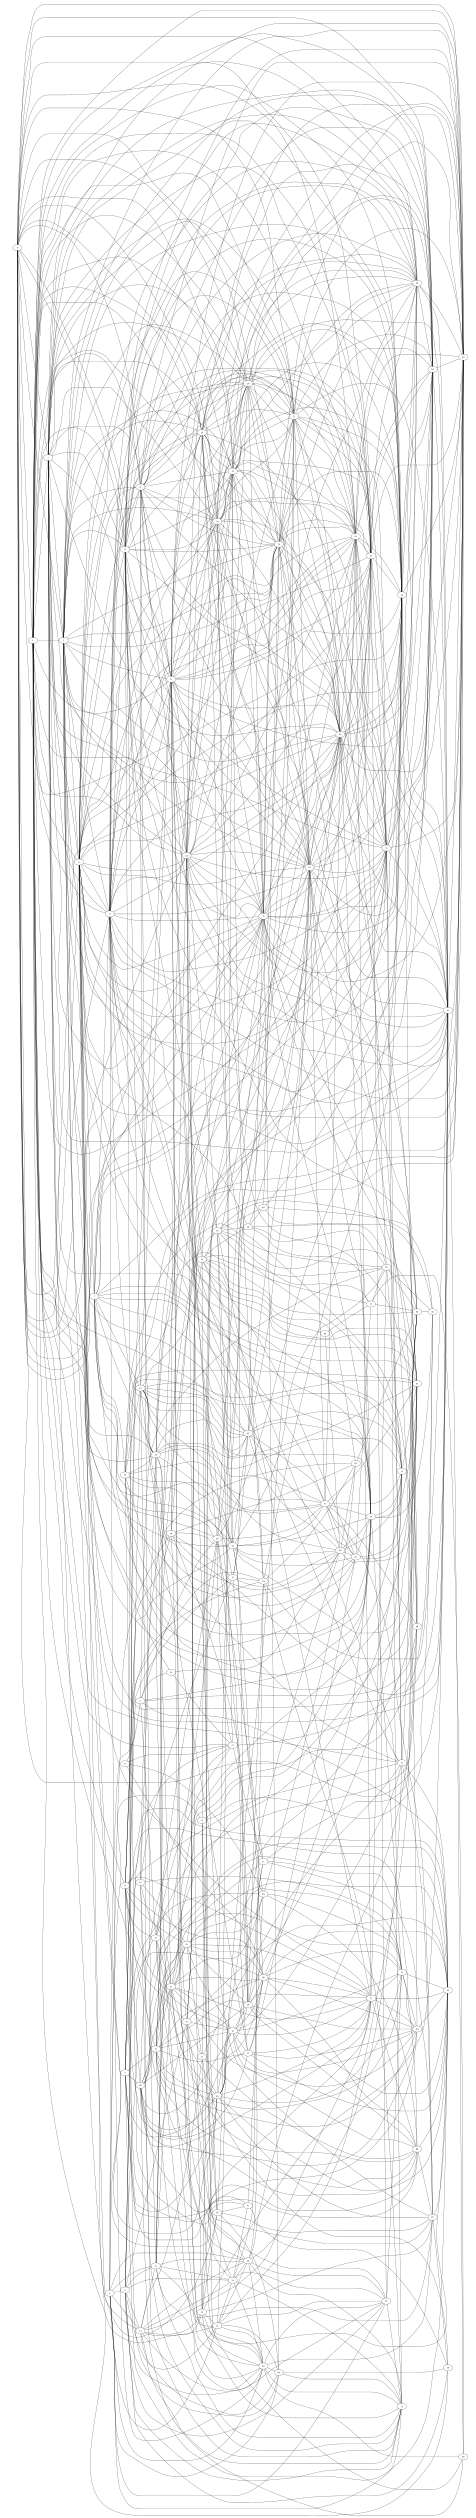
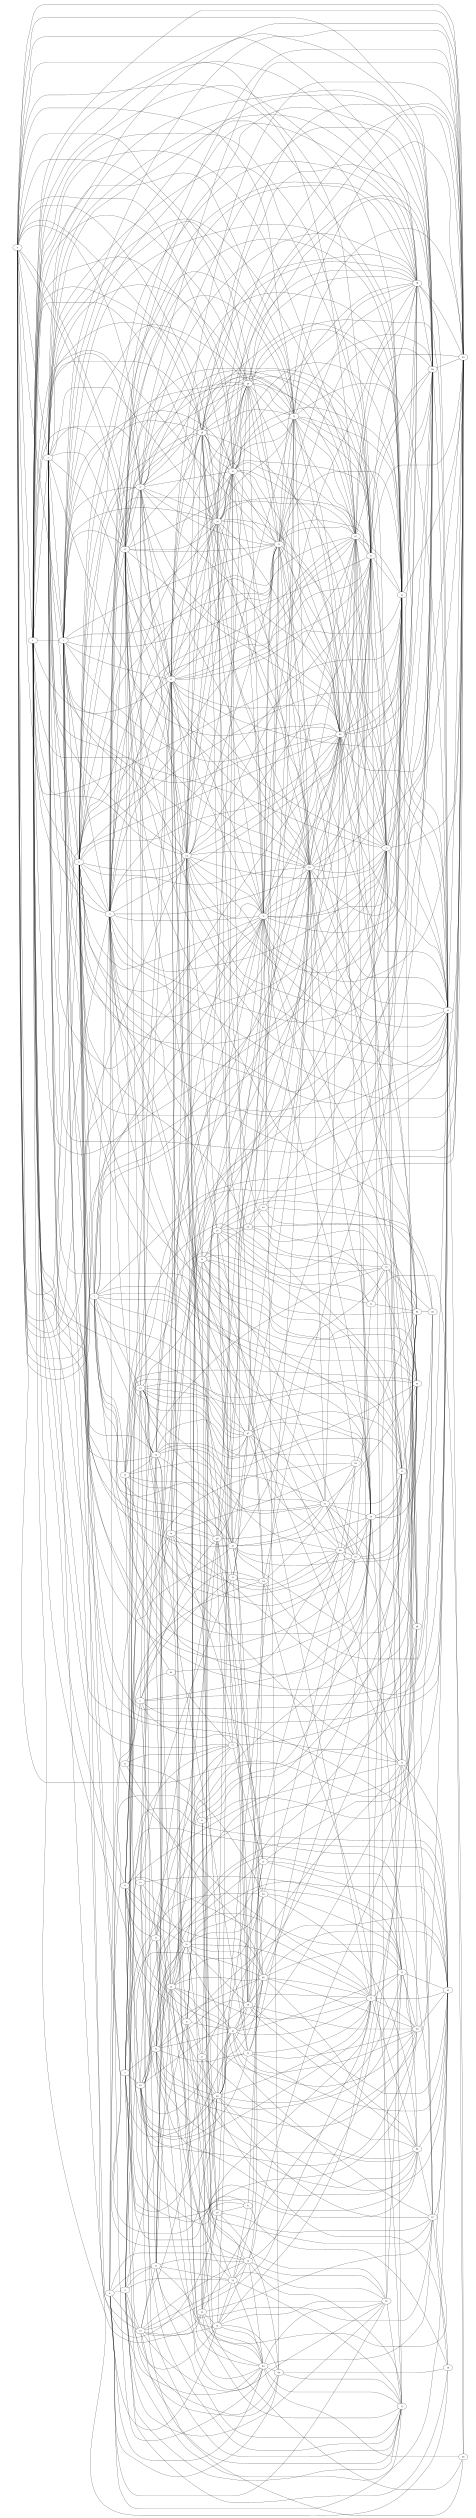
node "46": removed
edge "23" -> "77": added
